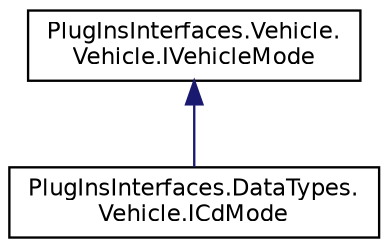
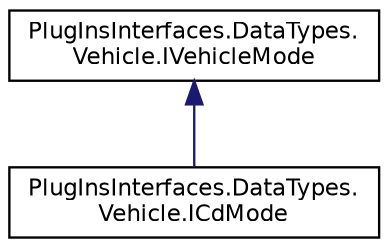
node "PlugInsInterfaces.Vehicle. Vehicle.IVehicleMode": label "PlugInsInterfaces.Vehicle. Vehicle.IVehicleMode" -> "PlugInsInterfaces.DataTypes. Vehicle.IVehicleMode"
